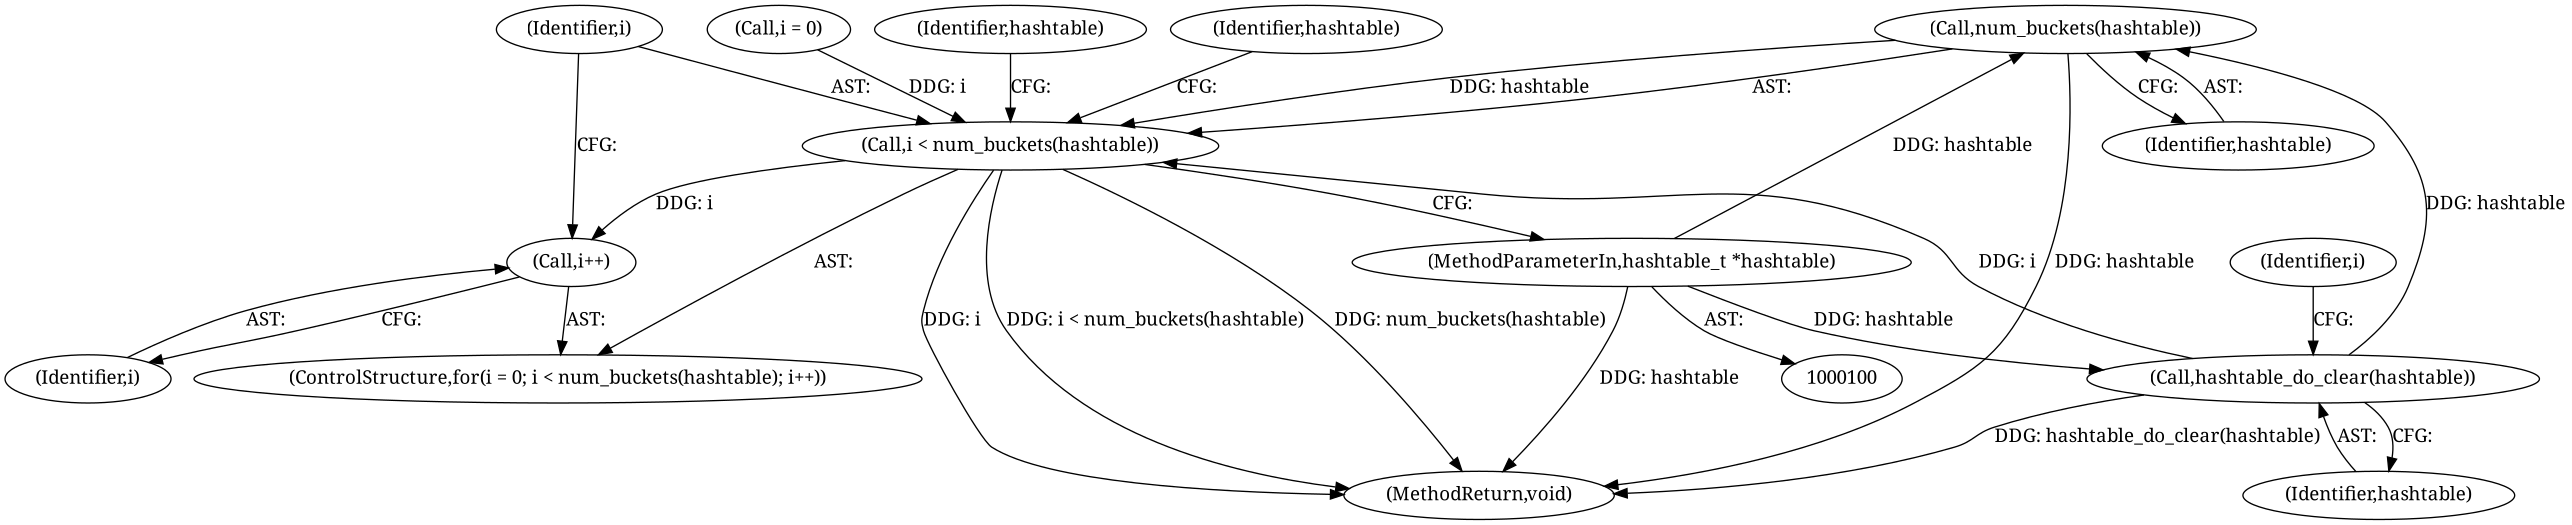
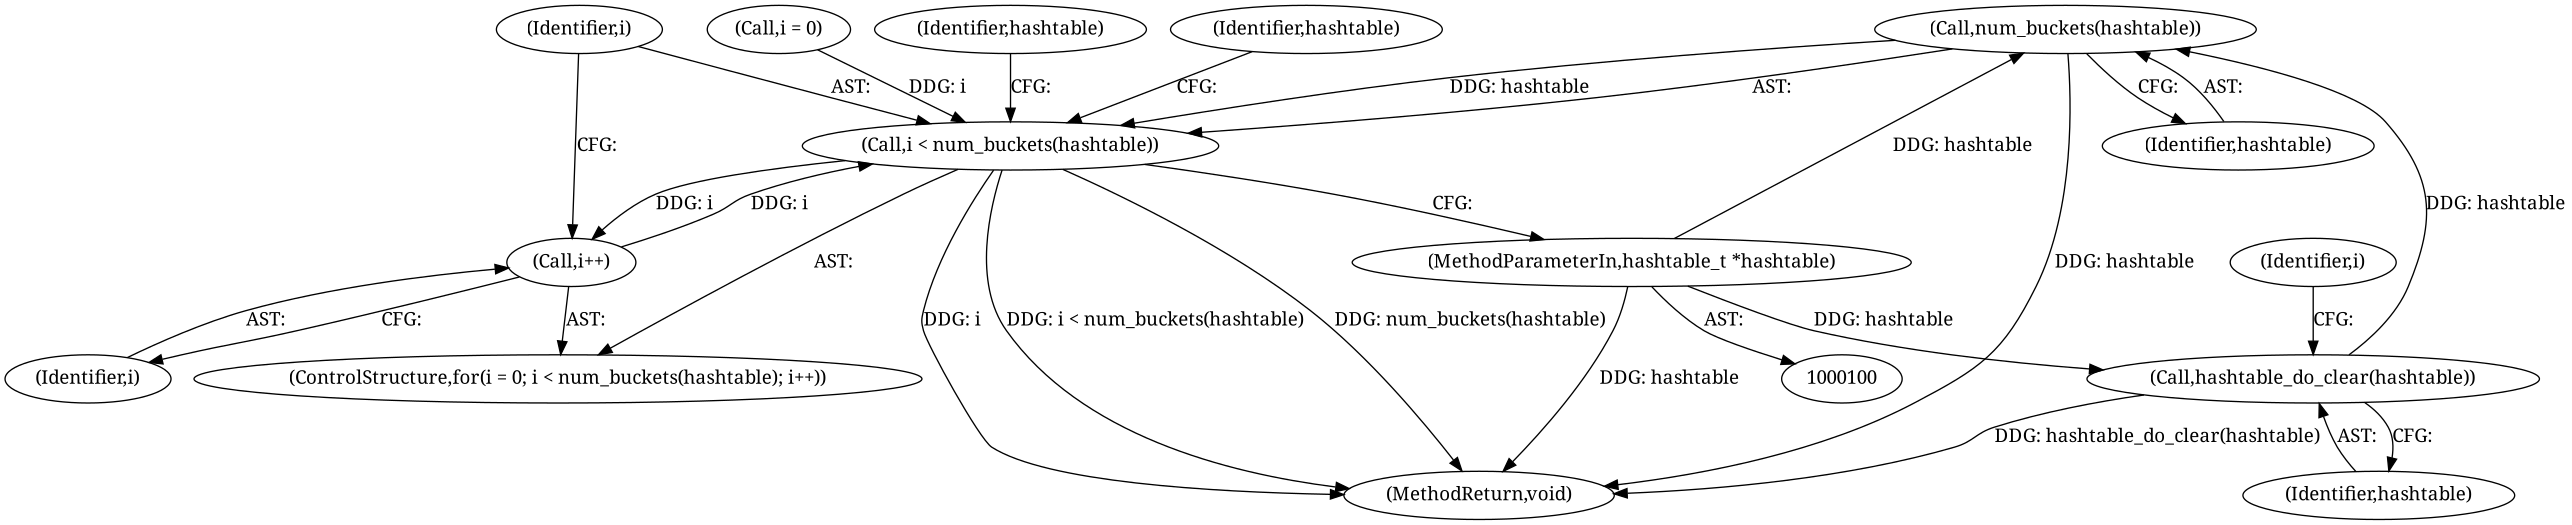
edge "(Call,hashtable_do_clear(hashtable))" -> "(Call,i < num_buckets(hashtable))": now "(Call,i++)" -> "(Call,i < num_buckets(hashtable))"
